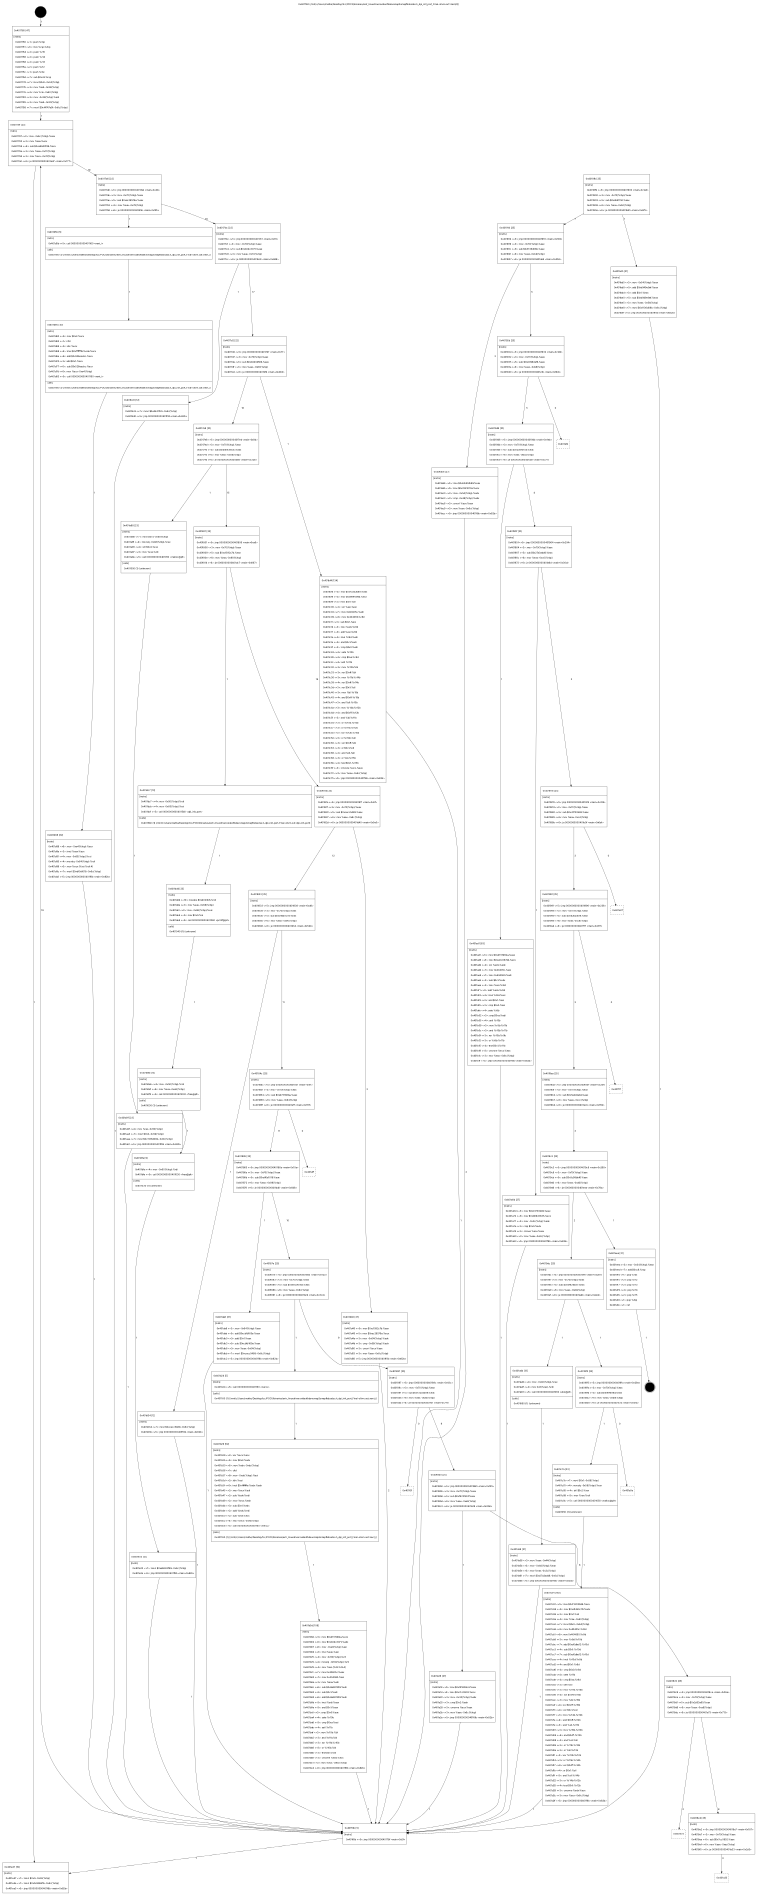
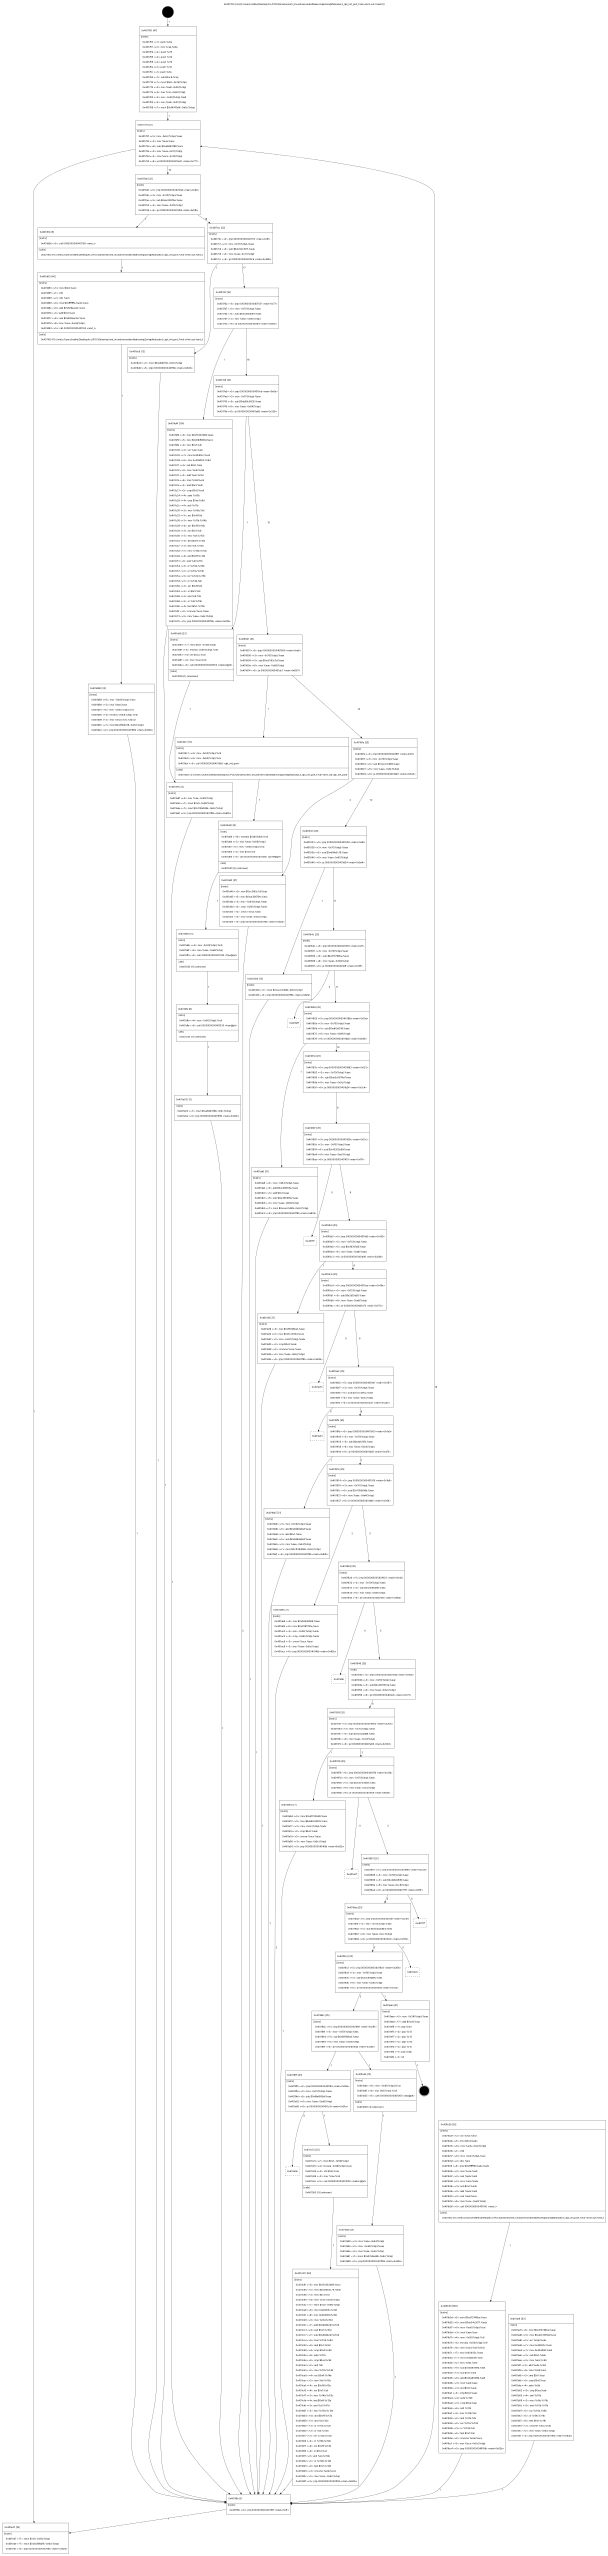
edge "0x401946 [25]" -> "0x401ad1 [83]": removed, label "1"
node "0x401b24 [5]": removed
edge "0x4018e2 [25]" -> "0x4018fb [25]": added, label "8"
node "0x401ecb": added
